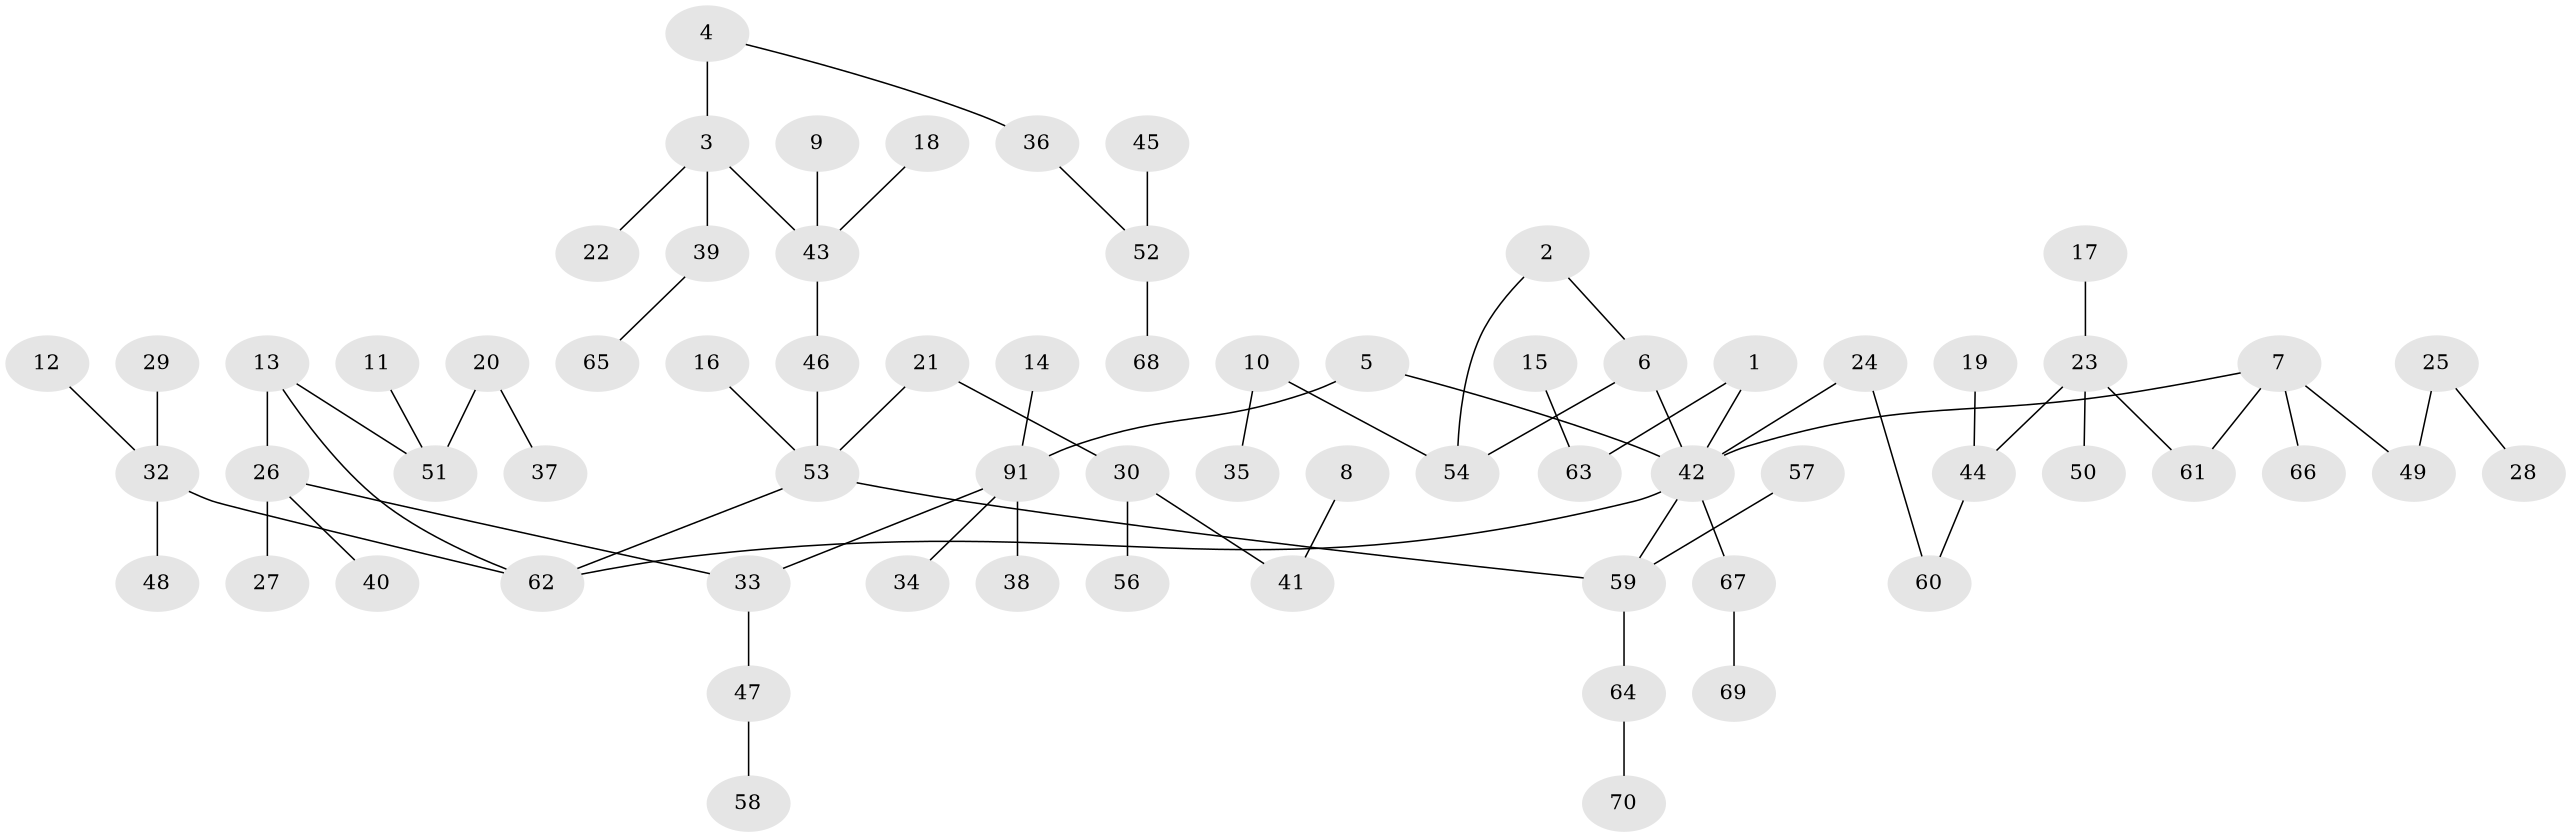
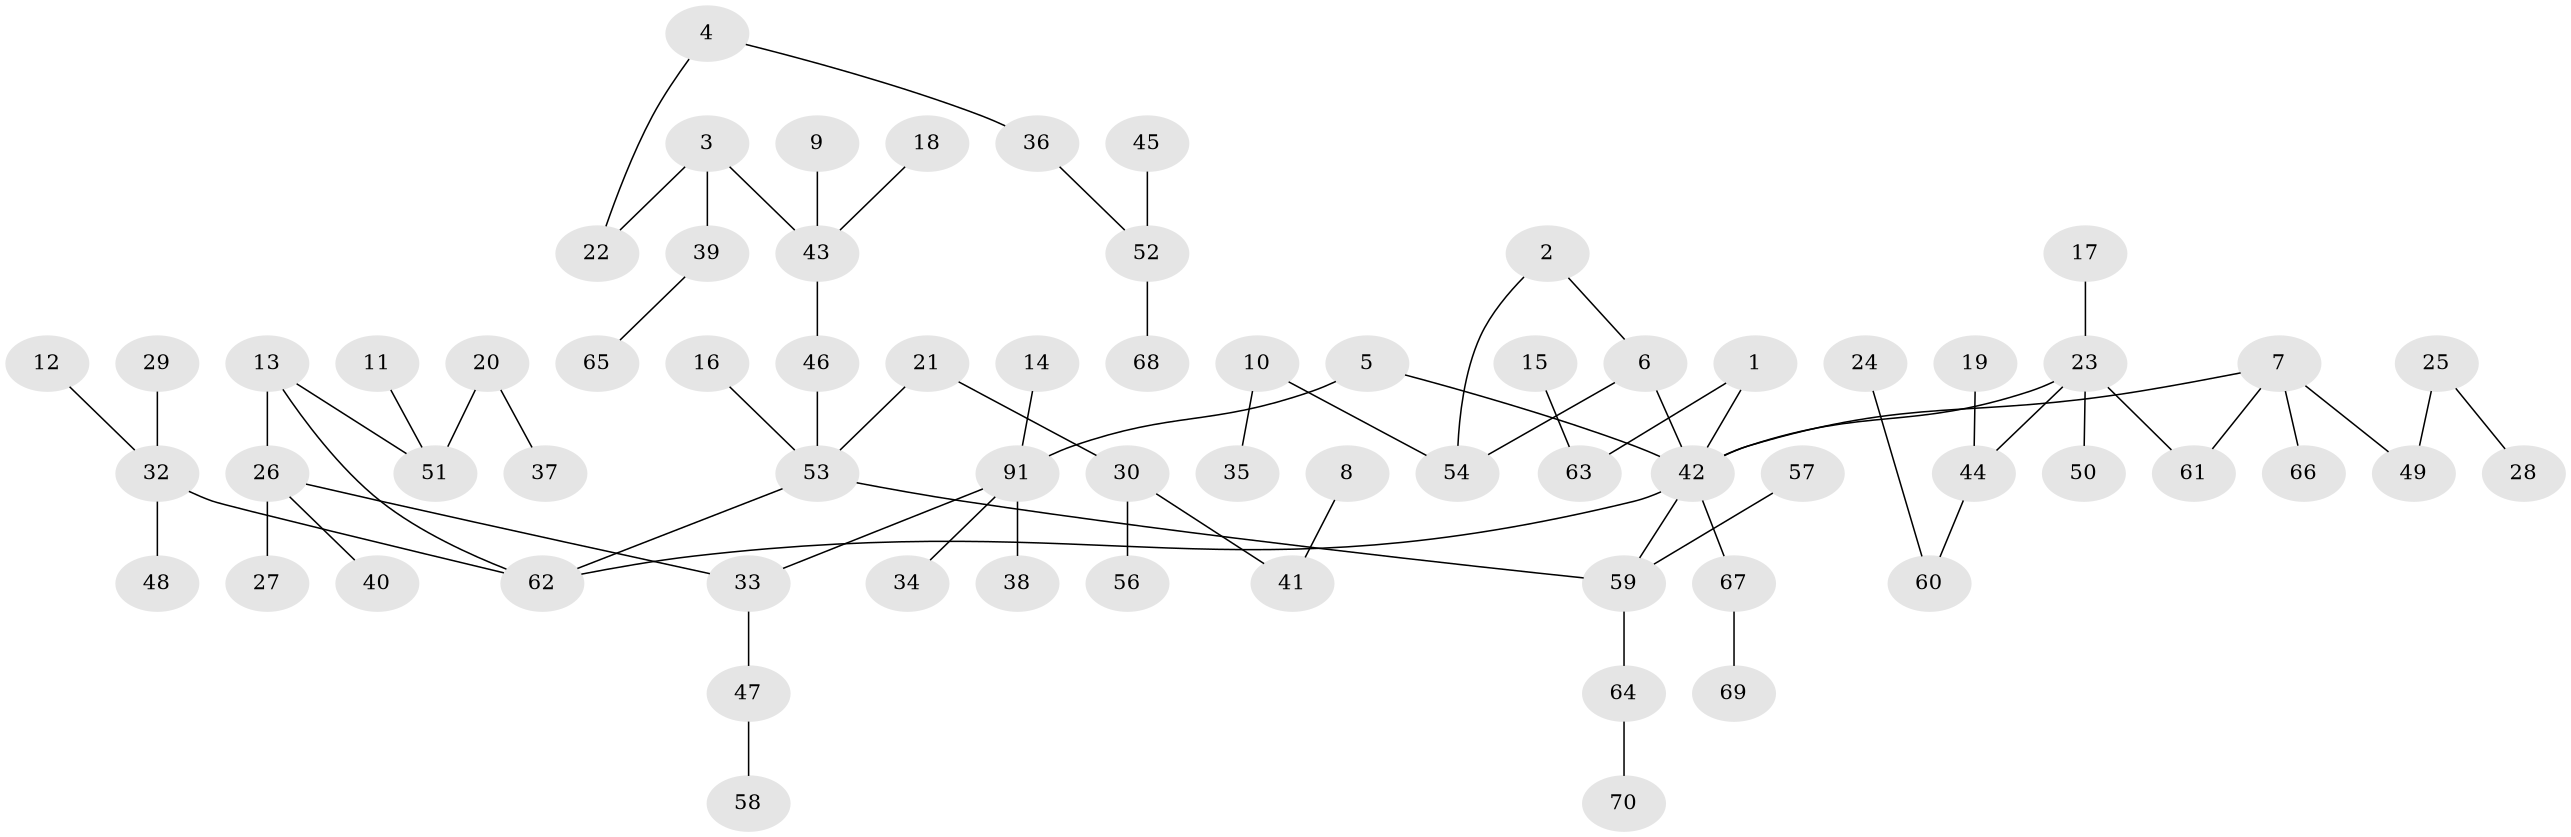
edge "4" -- "3": now "4" -- "22"
edge "24" -- "42": now "23" -- "42"
